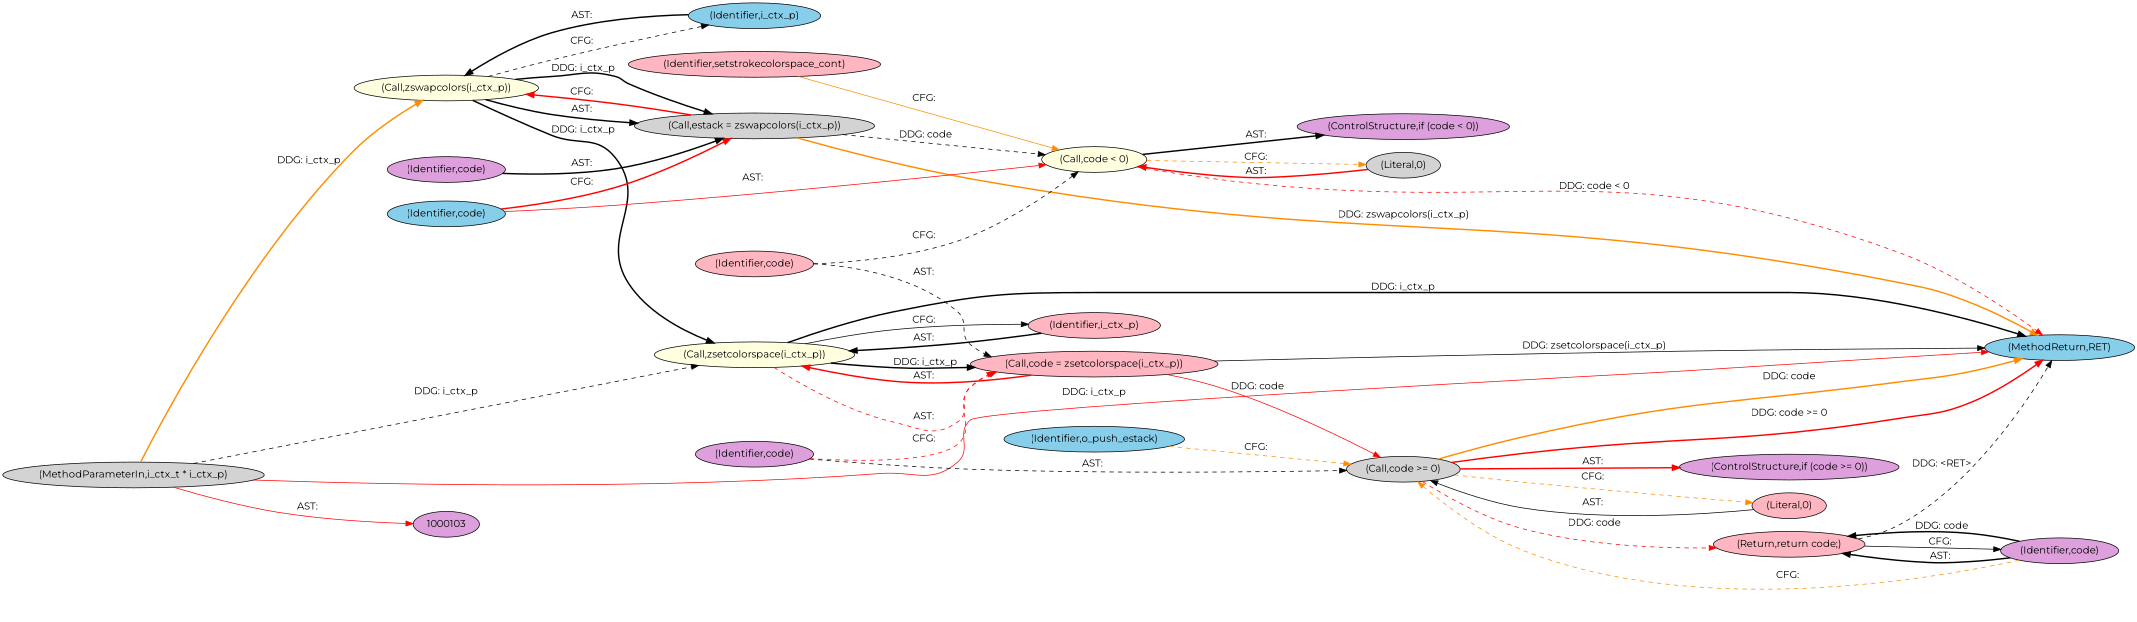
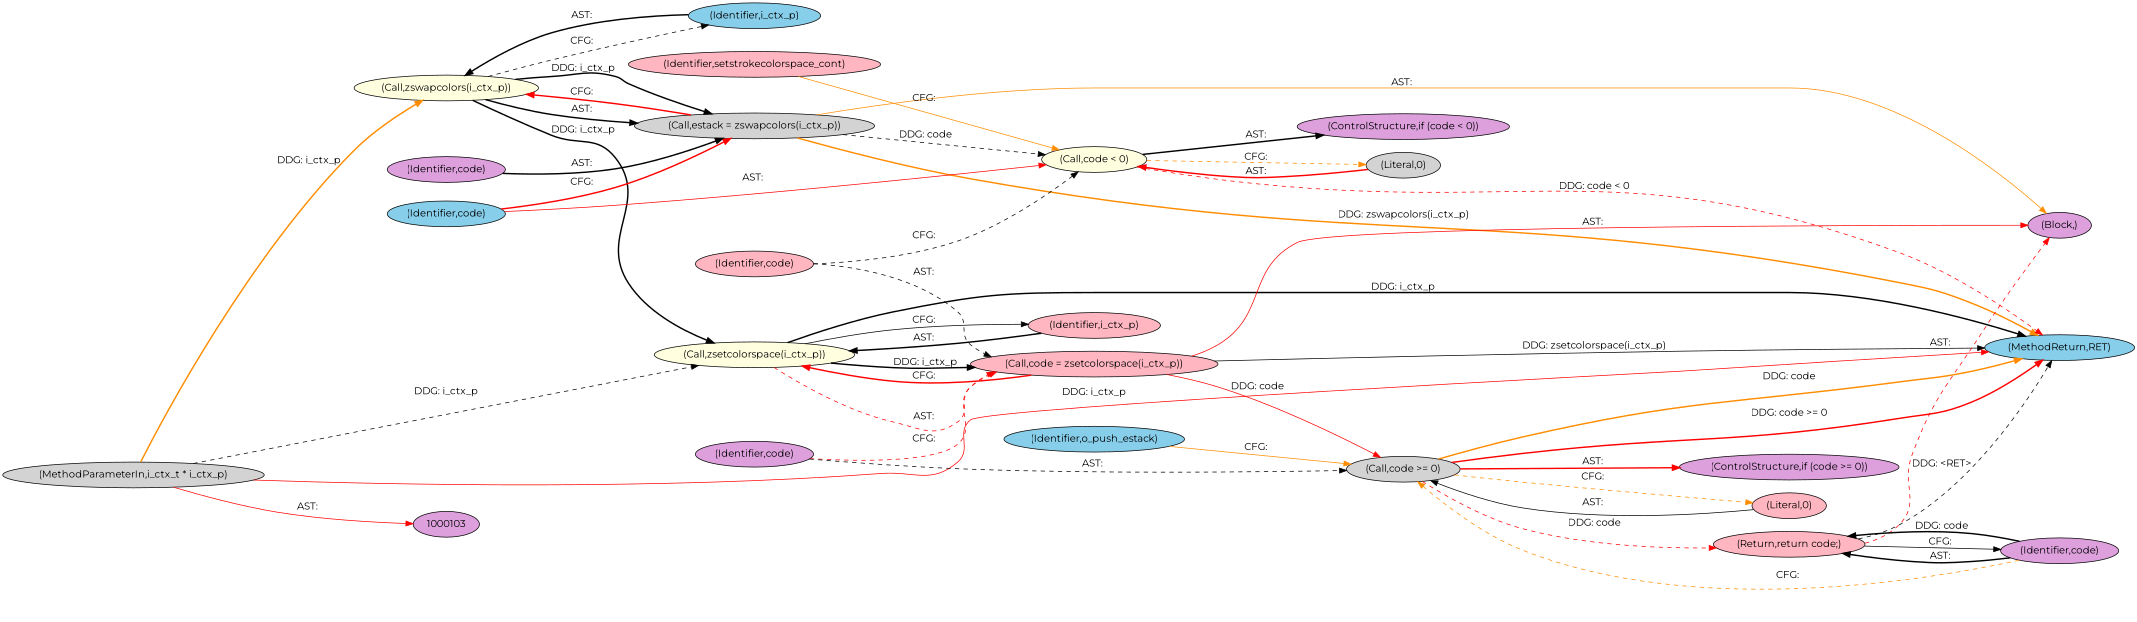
node "(Block,)": added
edge "(Call,code = zsetcolorspace(i_ctx_p))" -> "(Call,zsetcolorspace(i_ctx_p))": label "AST: " -> "CFG: "
edge "(Identifier,o_push_estack)" -> "(Call,code >= 0)": style dashed -> solid
